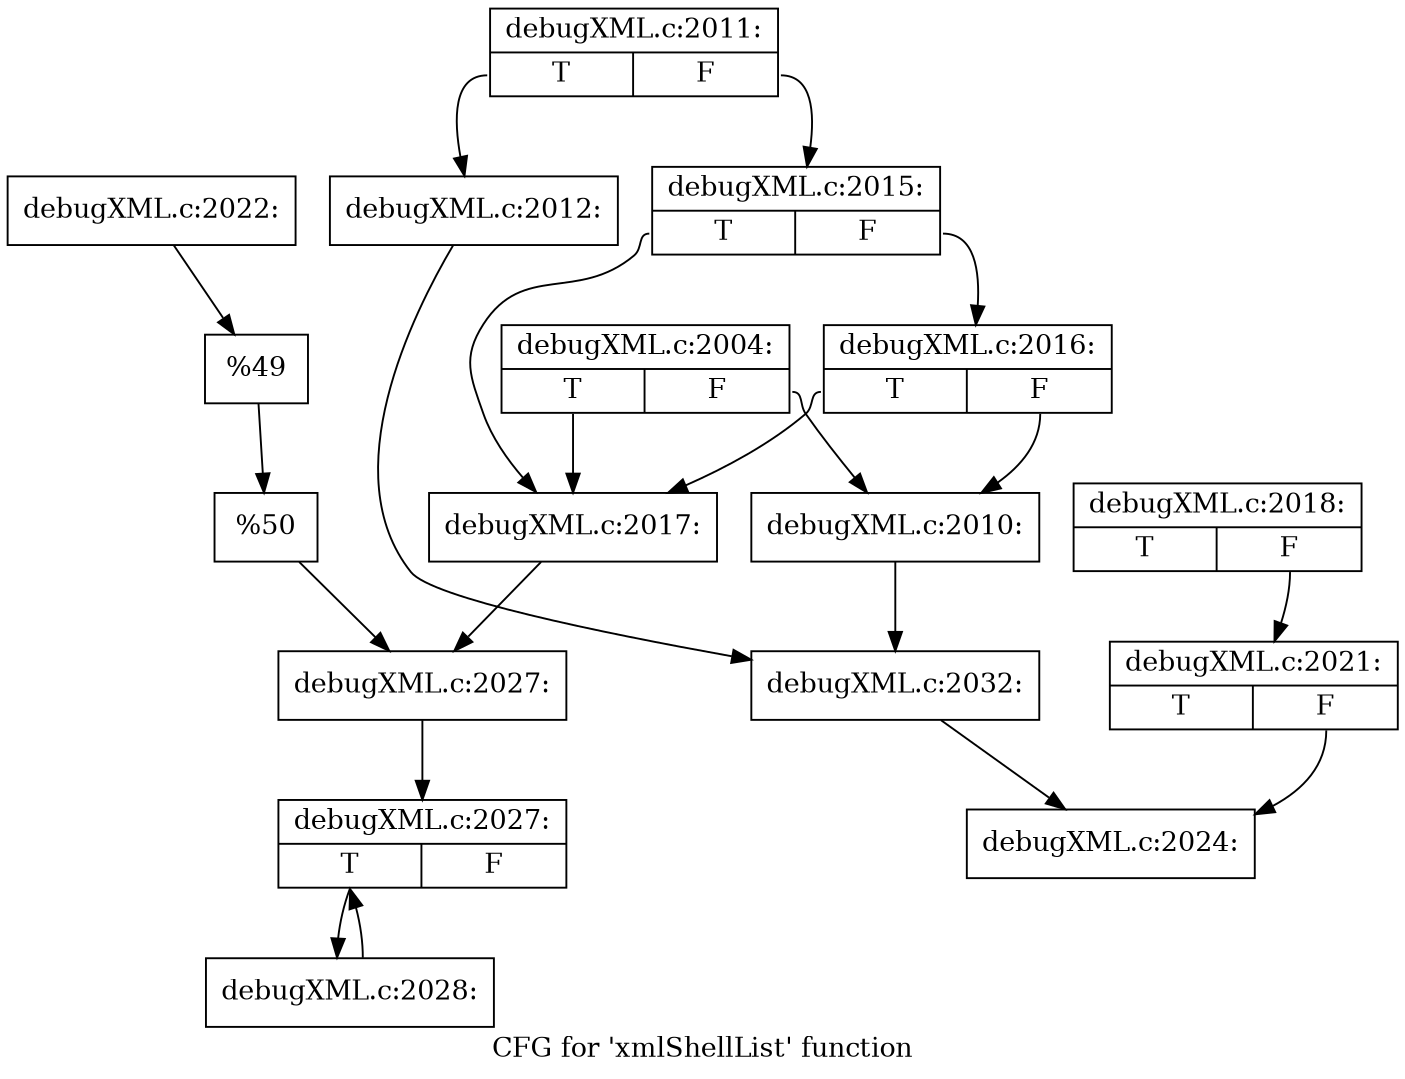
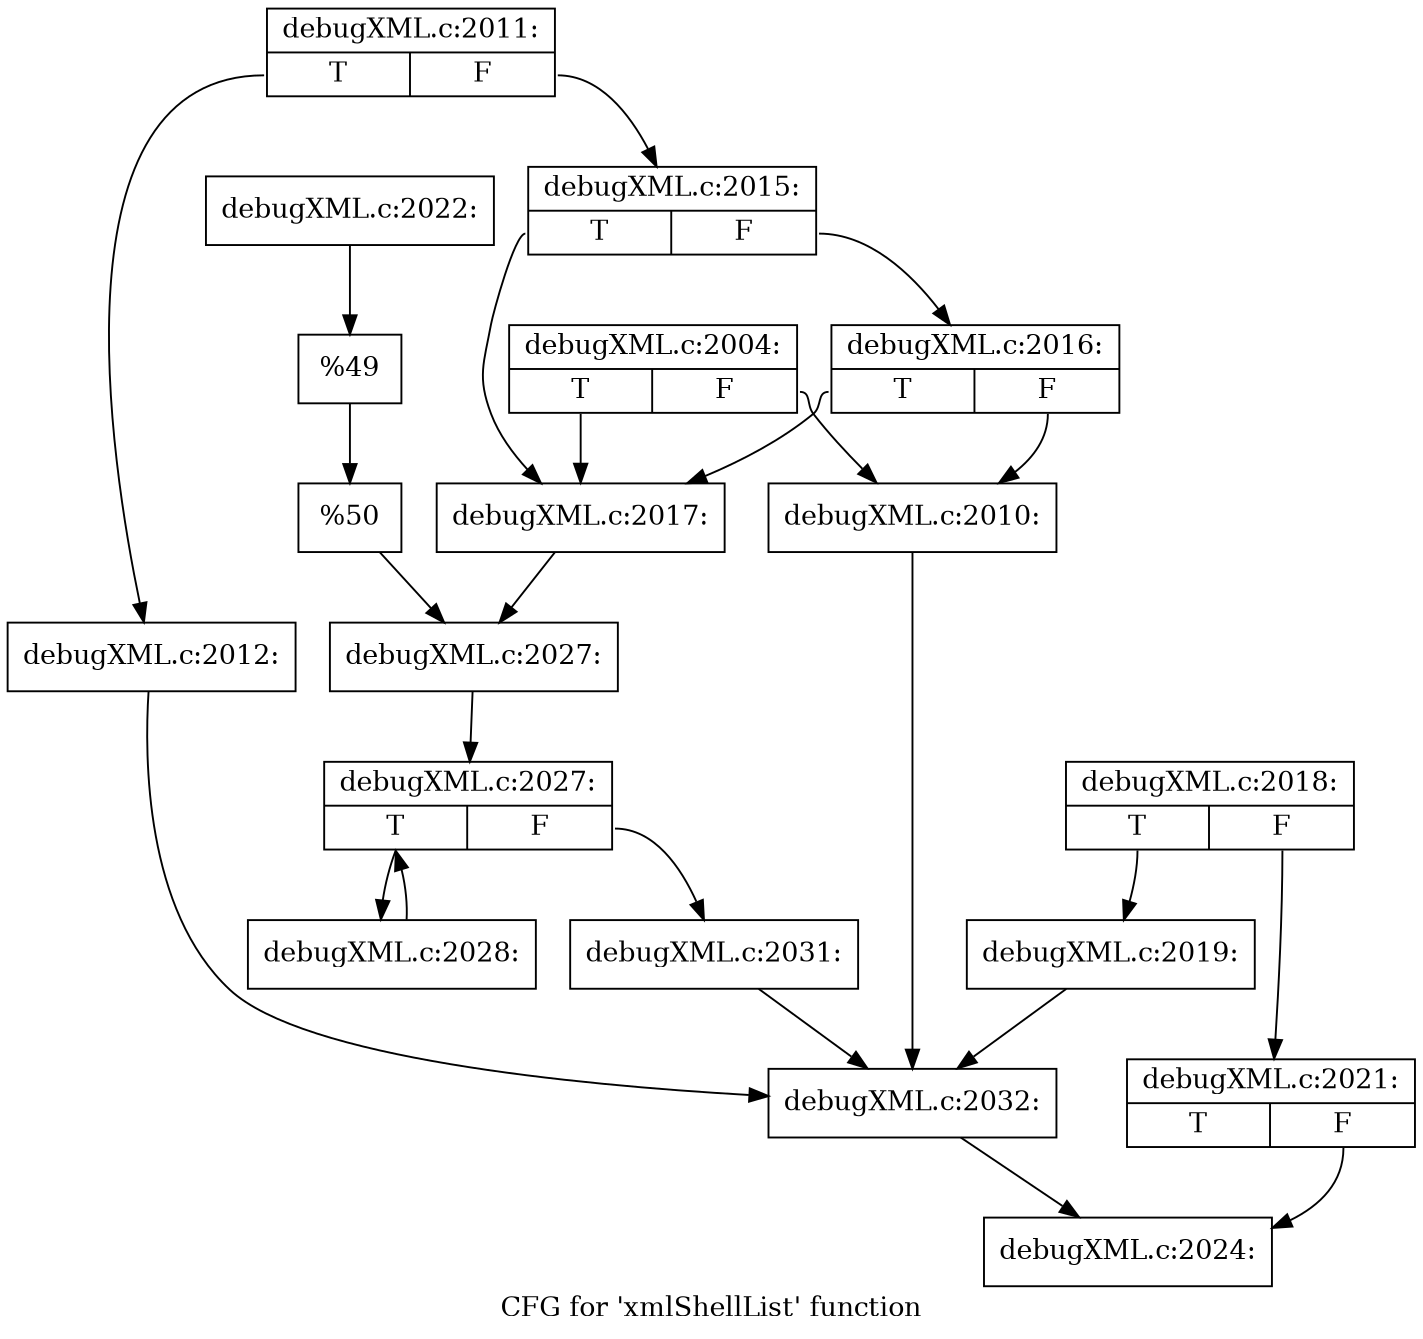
node "debugXML.c:2031:": added
node "debugXML.c:2019:": added
